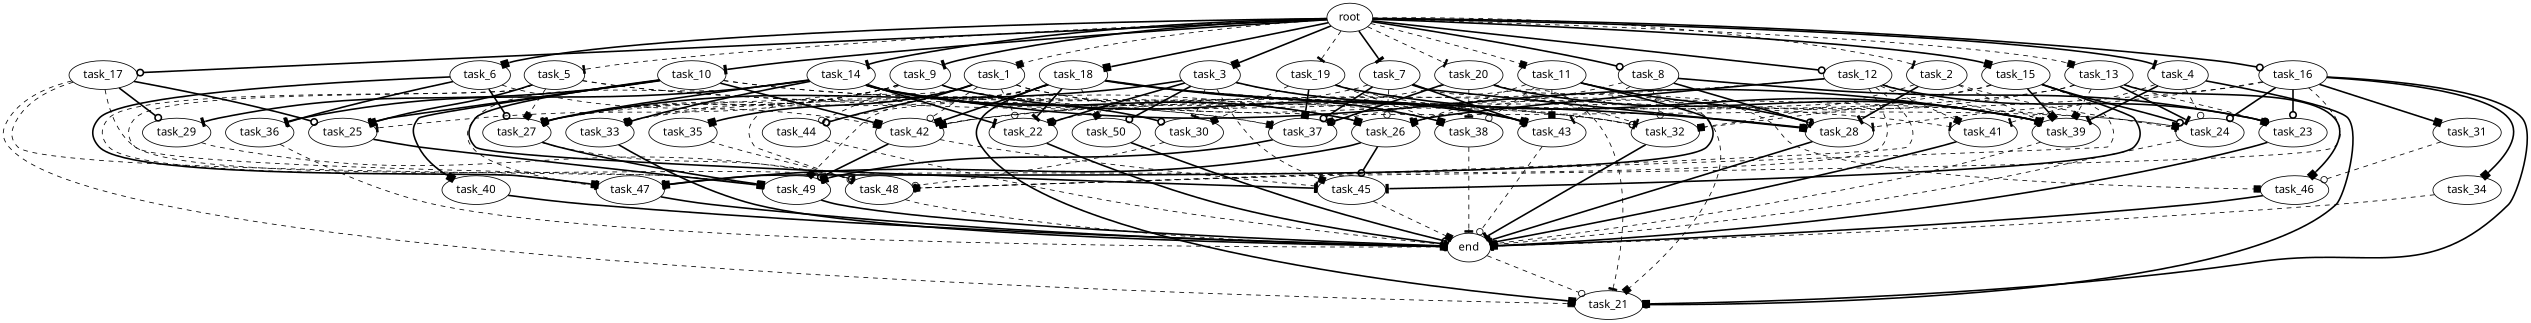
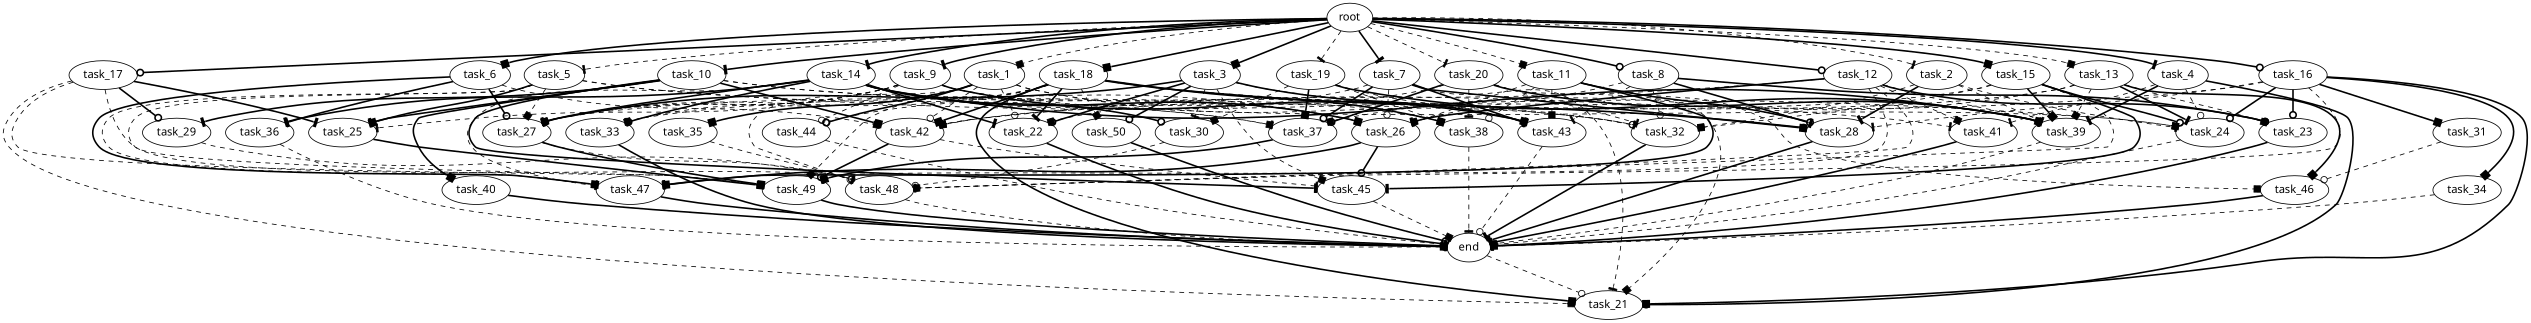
edge "task_17" -> "task_25": arrowhead odot -> tee
